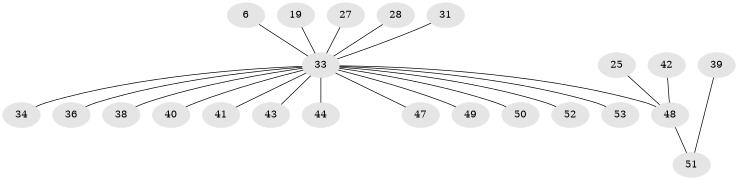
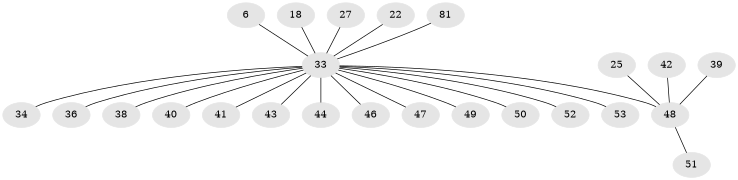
node "19": label "19" -> "18"
node "28": label "28" -> "22"
node "31": label "31" -> "81"
node "46": added
edge "39" -- "51": now "39" -- "48"
